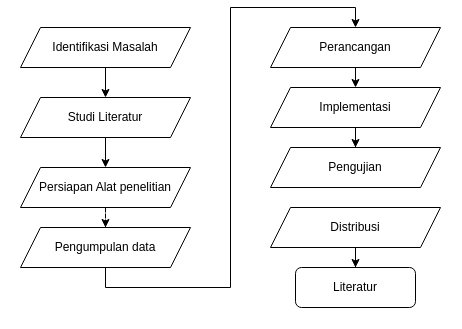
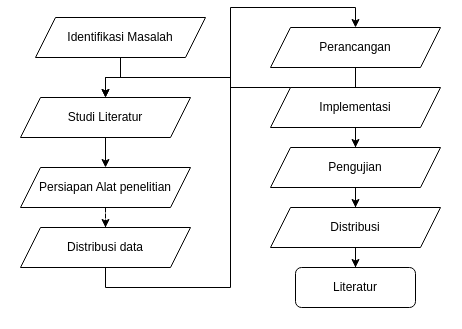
node "Identifikasi Masalah": moved (106, 48) -> (121, 38)
edge "Perancangan" -> "Implementasi": now "Perancangan" -> "Studi Literatur"
edge "Pengujian" -> "Distribusi": added
node "Pengumpulan data": label "Pengumpulan data" -> "Distribusi data"
